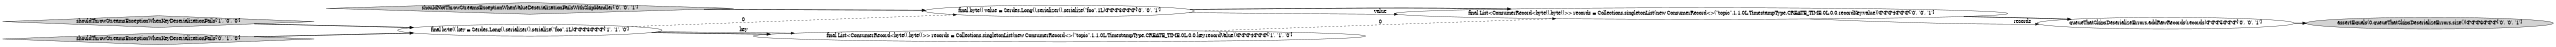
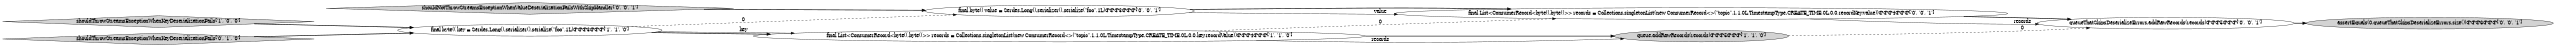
node "queue.addRawRecords(records)@@@5@@@['1', '1', '0']": added
